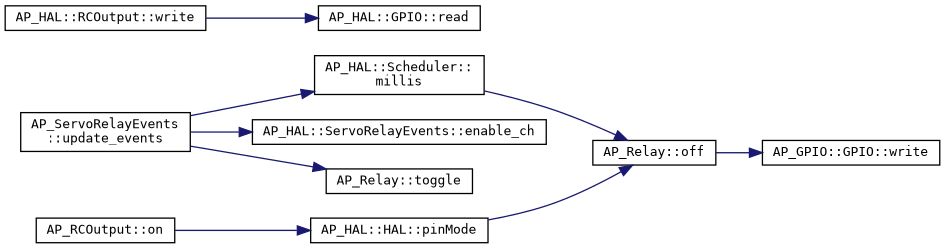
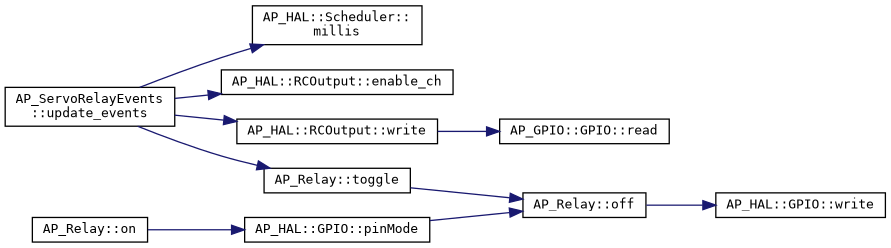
node "AP_HAL::GPIO::read": label "AP_HAL::GPIO::read" -> "AP_GPIO::GPIO::read"
edge "AP_HAL::Scheduler:: millis" -> "AP_Relay::off": now "AP_Relay::toggle" -> "AP_Relay::off"
edge "AP_ServoRelayEvents ::update_events" -> "AP_HAL::RCOutput::write": added
node "AP_HAL::ServoRelayEvents::enable_ch": label "AP_HAL::ServoRelayEvents::enable_ch" -> "AP_HAL::RCOutput::enable_ch"
node "AP_GPIO::GPIO::write": label "AP_GPIO::GPIO::write" -> "AP_HAL::GPIO::write"
node "AP_RCOutput::on": label "AP_RCOutput::on" -> "AP_Relay::on"
node "AP_HAL::HAL::pinMode": label "AP_HAL::HAL::pinMode" -> "AP_HAL::GPIO::pinMode"
